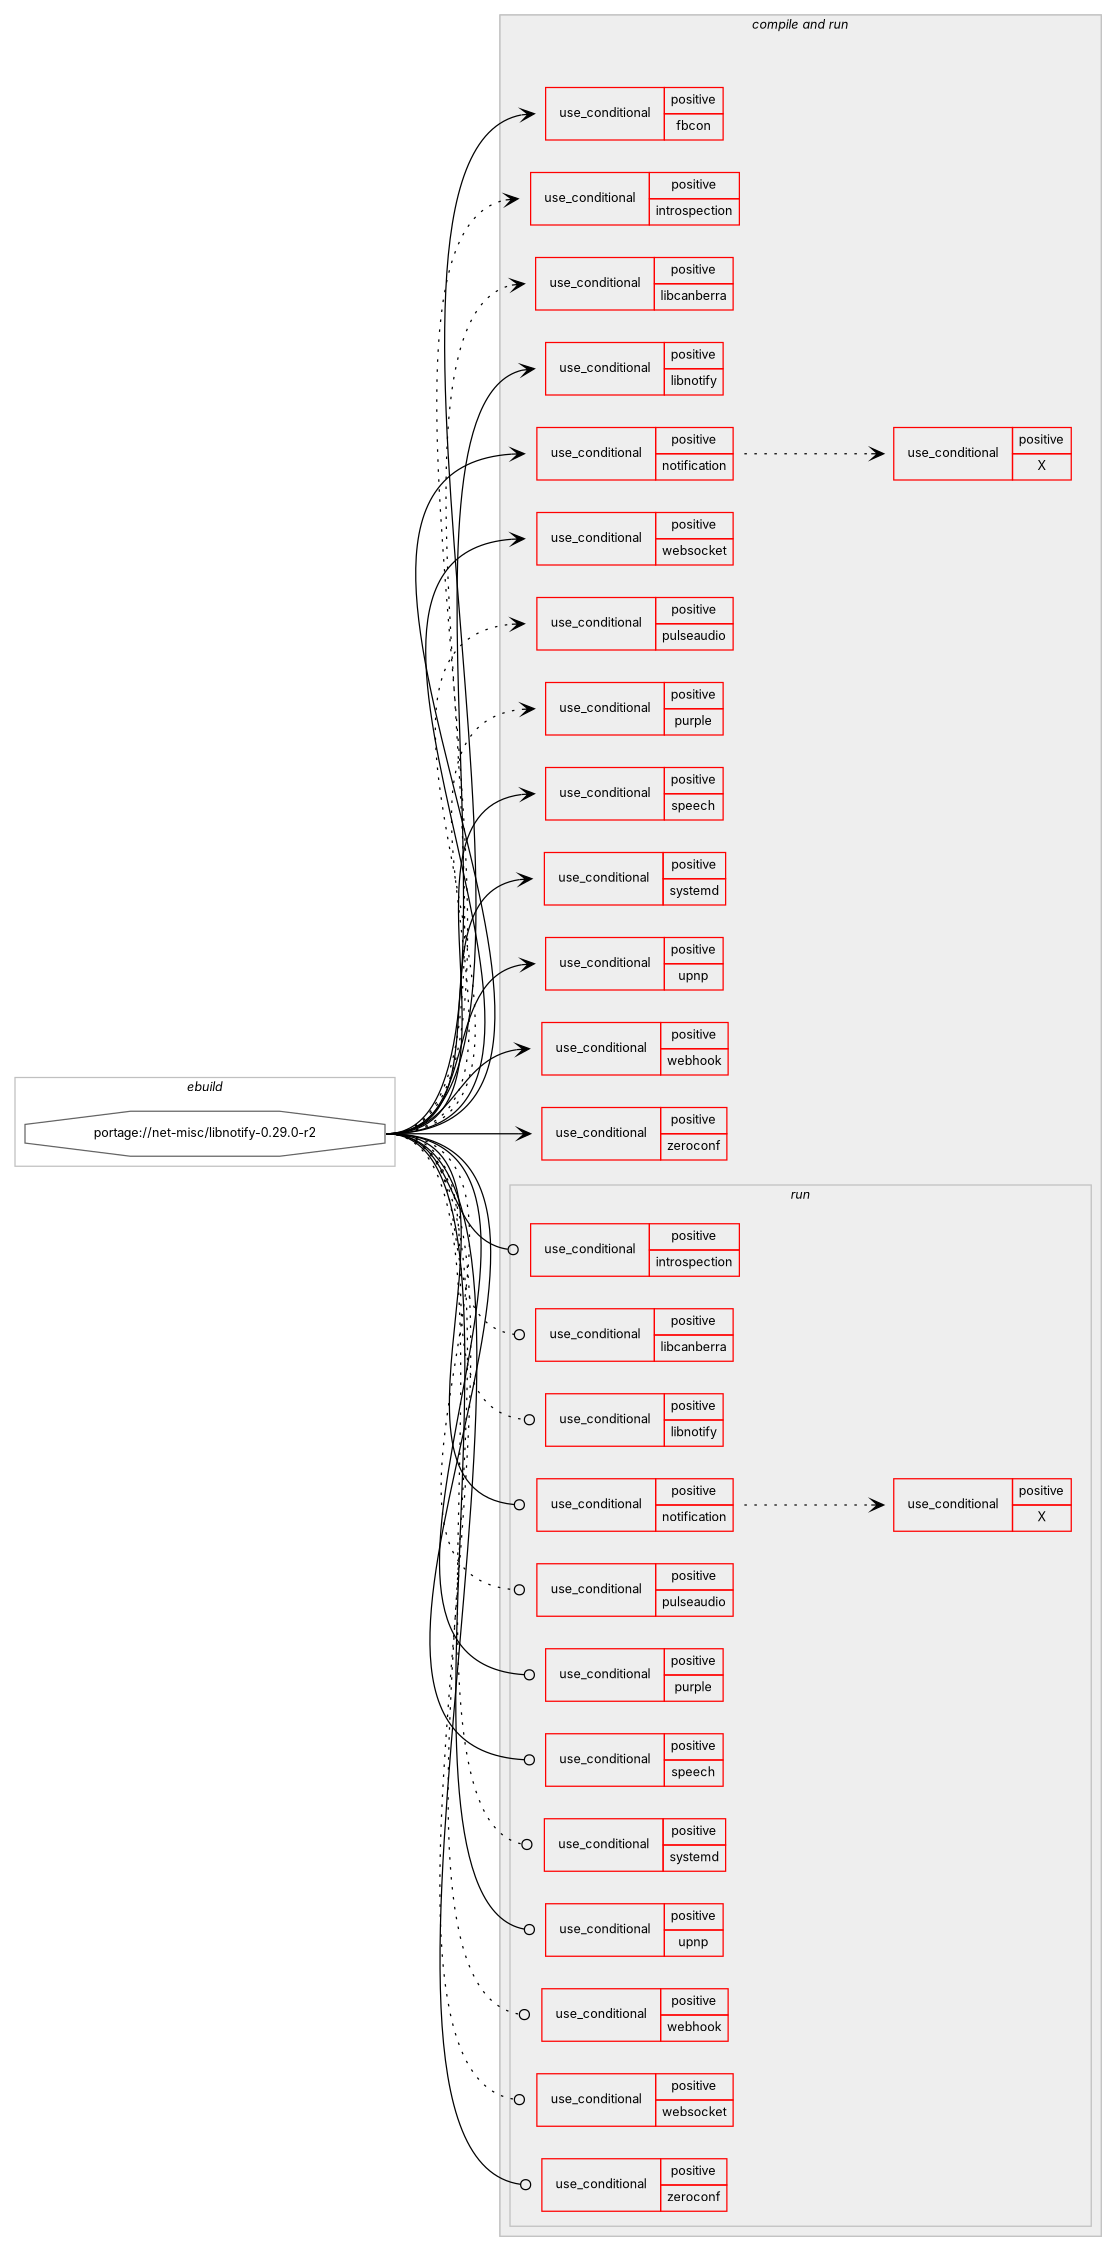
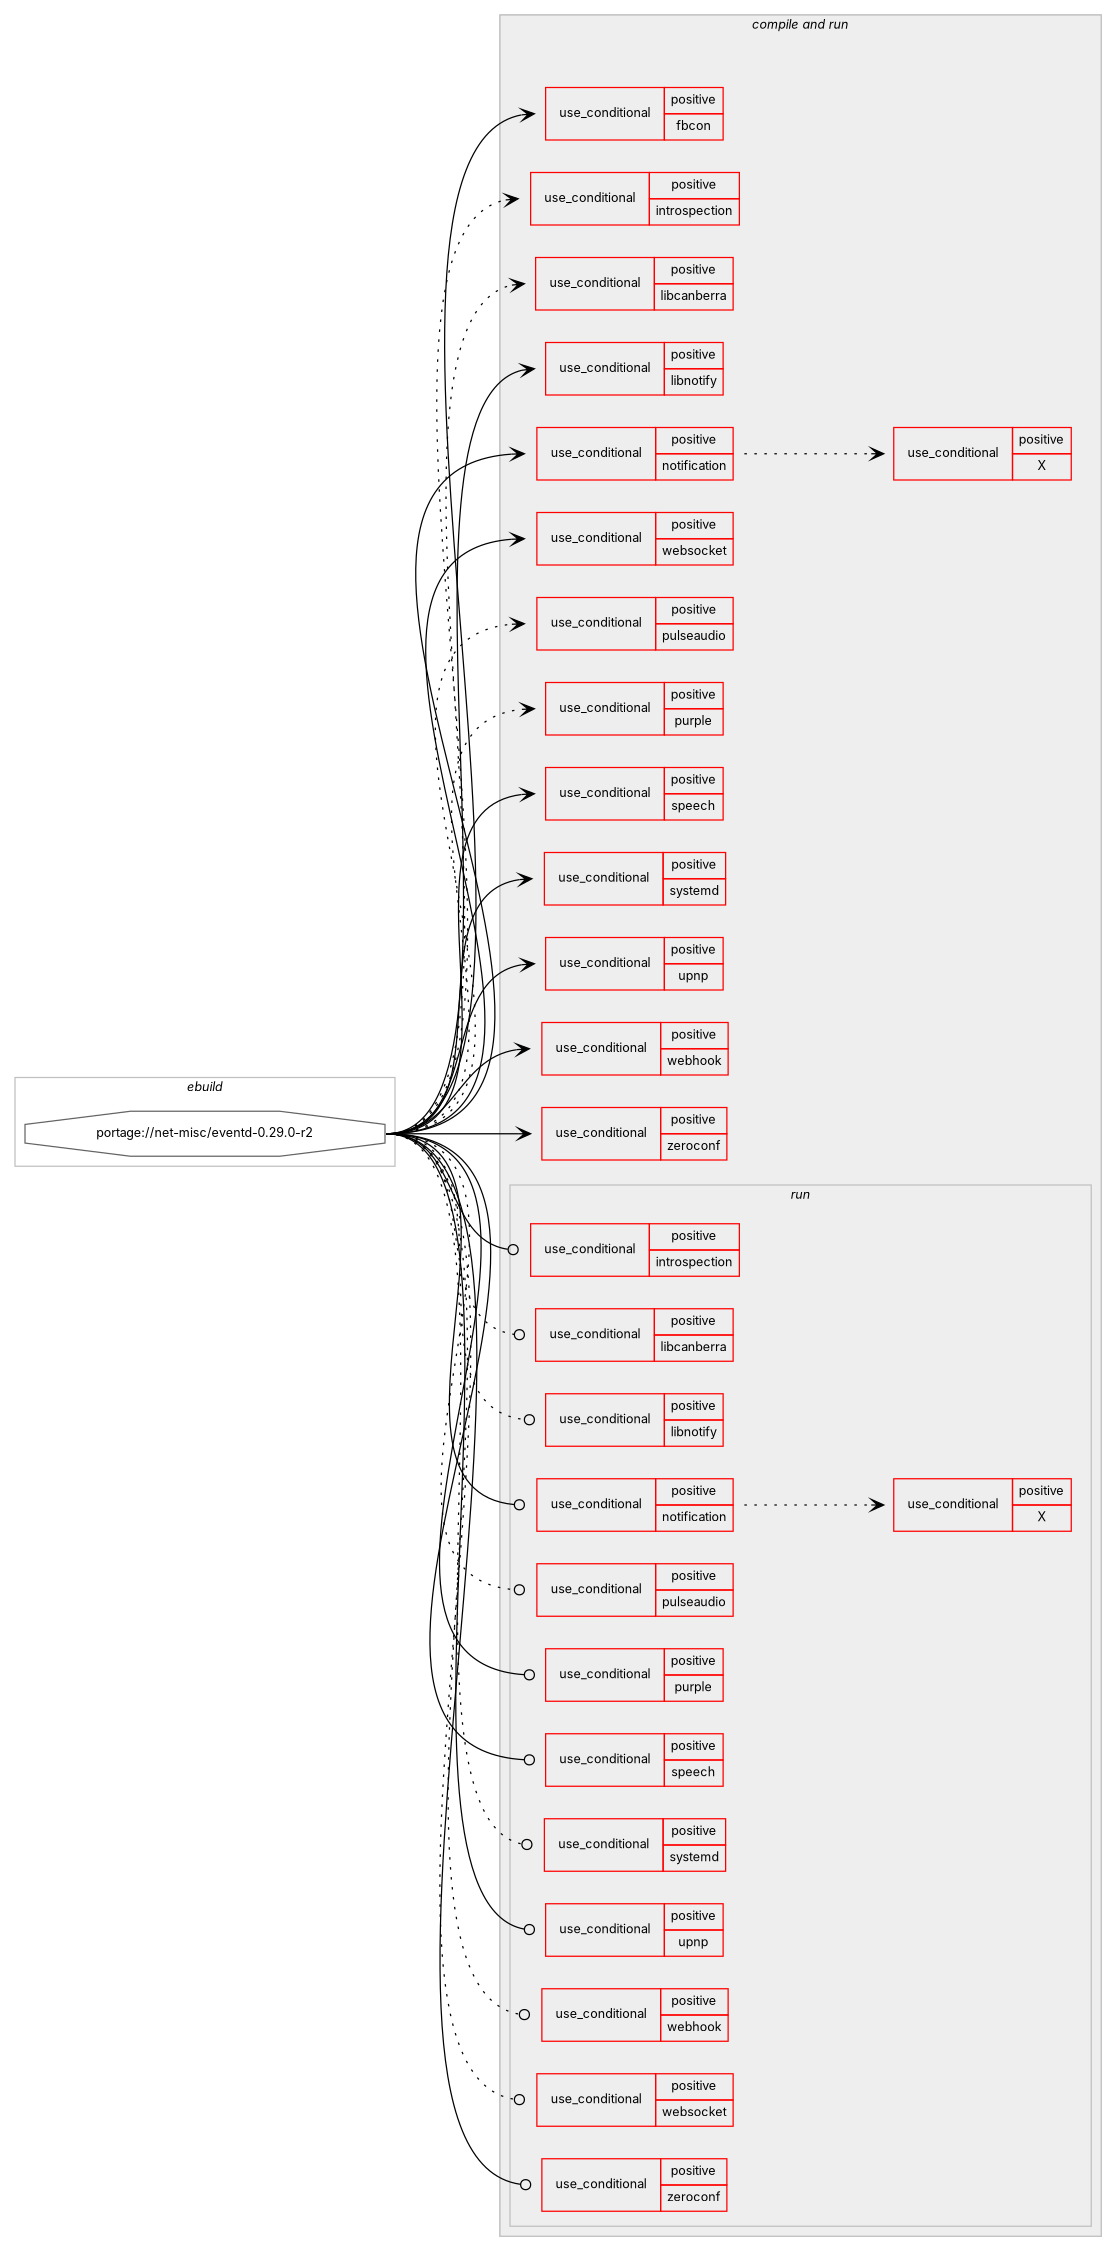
node "portage://net-misc/libnotify-0.29.0-r2": label "portage://net-misc/libnotify-0.29.0-r2" -> "portage://net-misc/eventd-0.29.0-r2"
